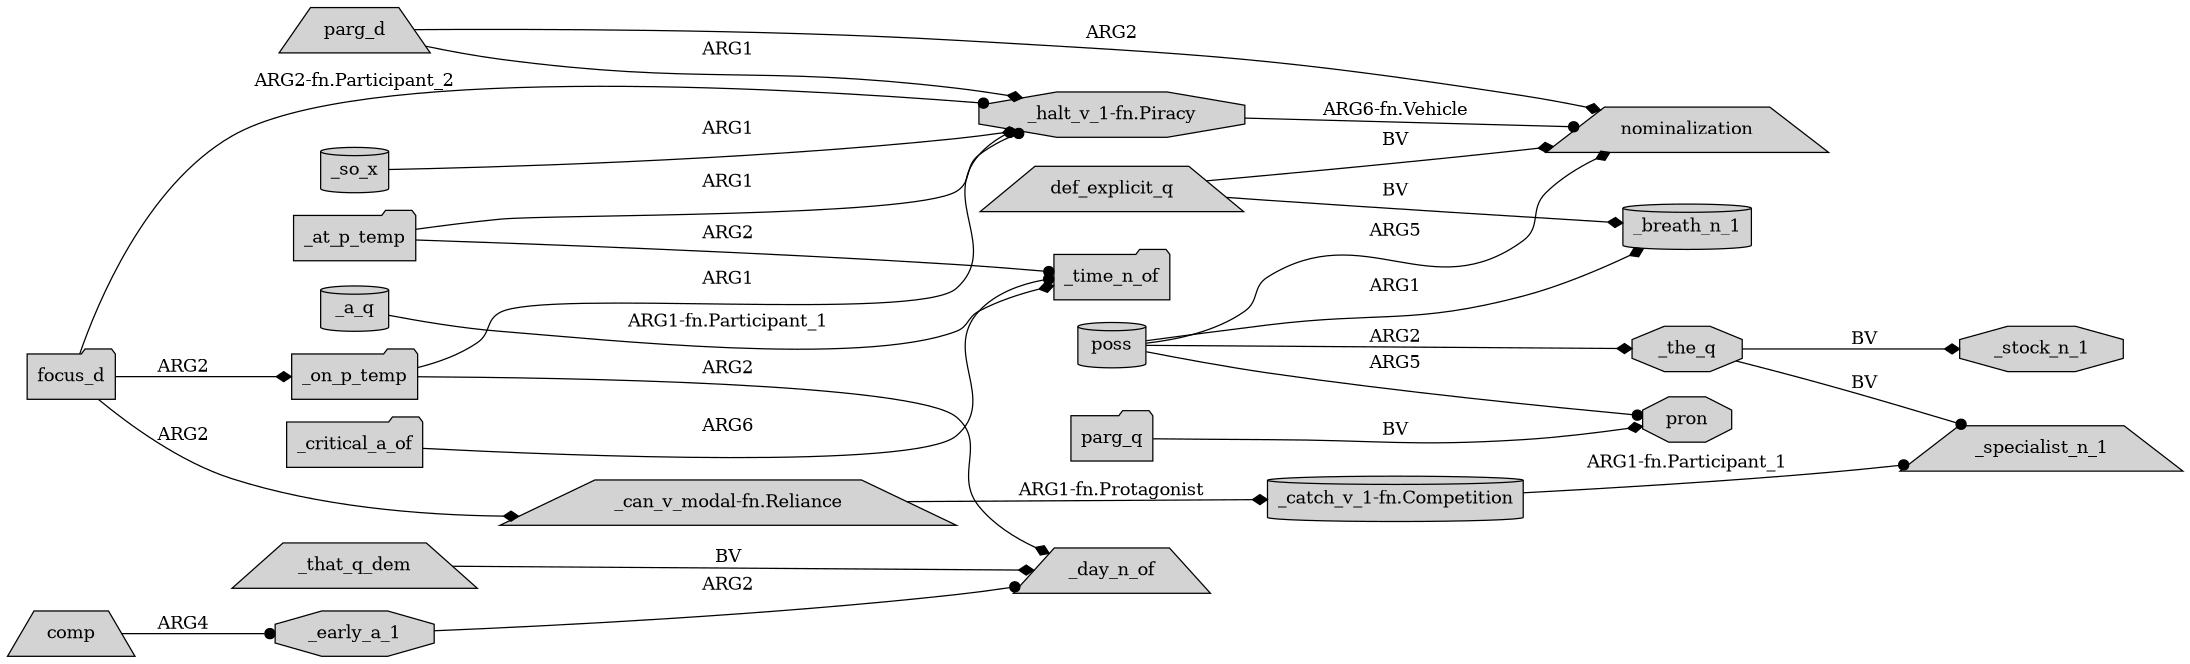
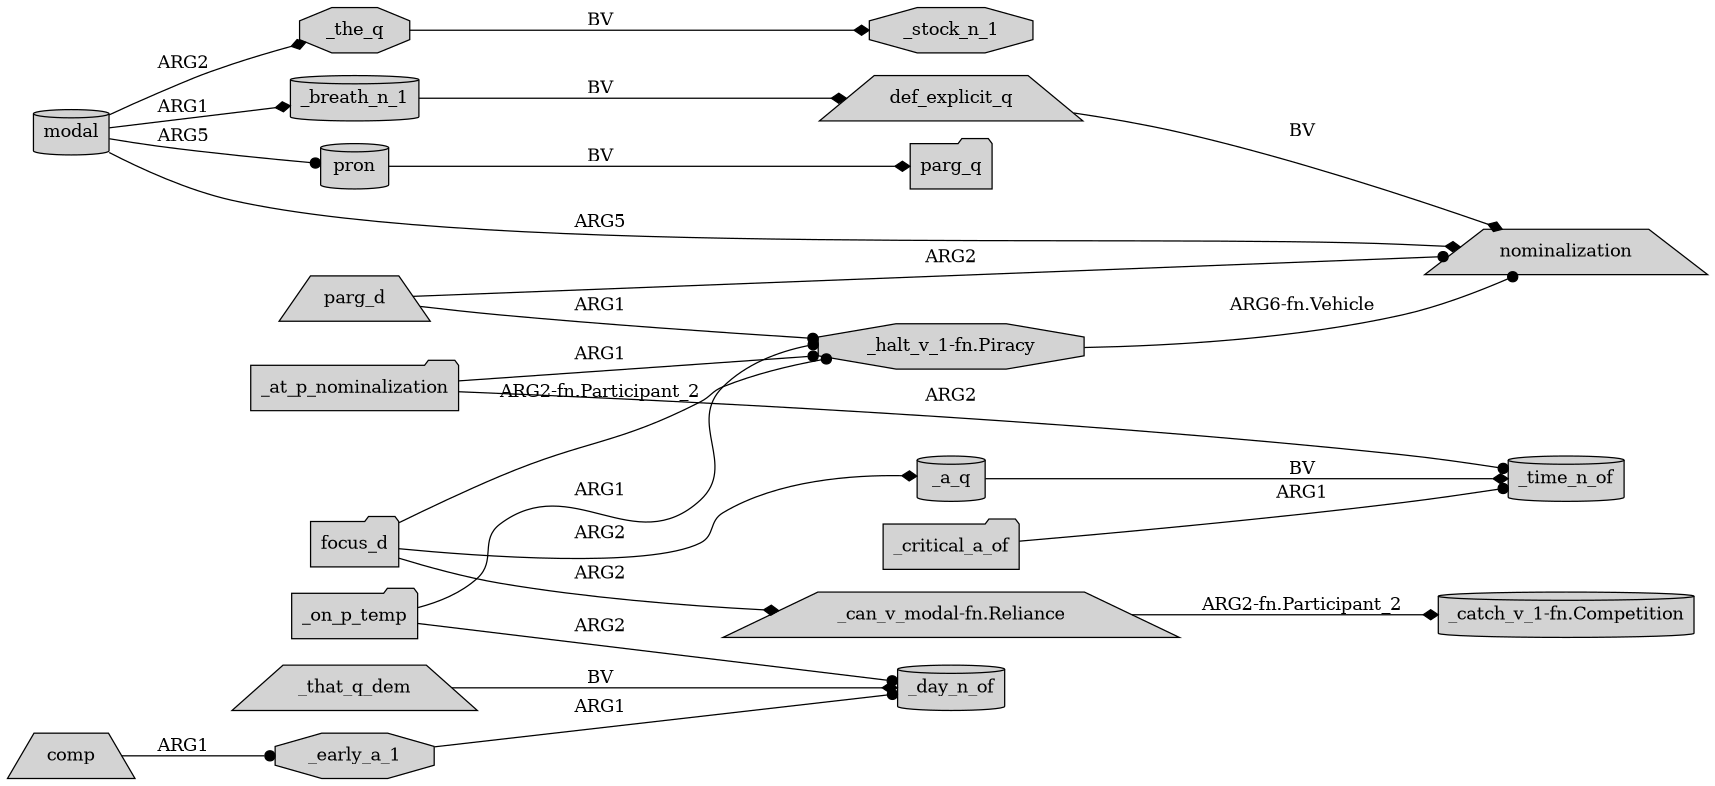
edge "parg_d" -> "nominalization": arrowhead diamond -> dot
edge "parg_d" -> "_halt_v_1-fn.Piracy": arrowhead diamond -> dot
node "_so_x": removed
edge "def_explicit_q" -> "_breath_n_1": reversed
node "_at_p_temp": label "_at_p_temp" -> "_at_p_nominalization"
node "_time_n_of": shape folder -> cylinder
edge "_a_q" -> "_time_n_of": label "ARG1-fn.Participant_1" -> "BV"
node "poss": label "poss" -> "modal"
edge "focus_d" -> "_on_p_temp": now "focus_d" -> "_a_q"
edge "_on_p_temp" -> "_day_n_of": arrowhead diamond -> dot
node "pron": shape octagon -> cylinder
edge "_critical_a_of" -> "_time_n_of": label "ARG6" -> "ARG1"
edge "parg_q" -> "pron": reversed
node "_specialist_n_1": removed
edge "_can_v_modal-fn.Reliance" -> "_catch_v_1-fn.Competition": label "ARG1-fn.Protagonist" -> "ARG2-fn.Participant_2"
node "_day_n_of": shape trapezium -> cylinder
edge "_early_a_1" -> "_day_n_of": label "ARG2" -> "ARG1"
edge "comp" -> "_early_a_1": label "ARG4" -> "ARG1"
